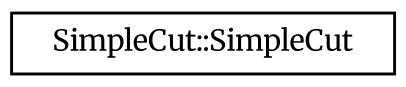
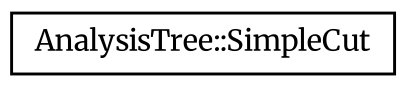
node "SimpleCut::SimpleCut": label "SimpleCut::SimpleCut" -> "AnalysisTree::SimpleCut"
